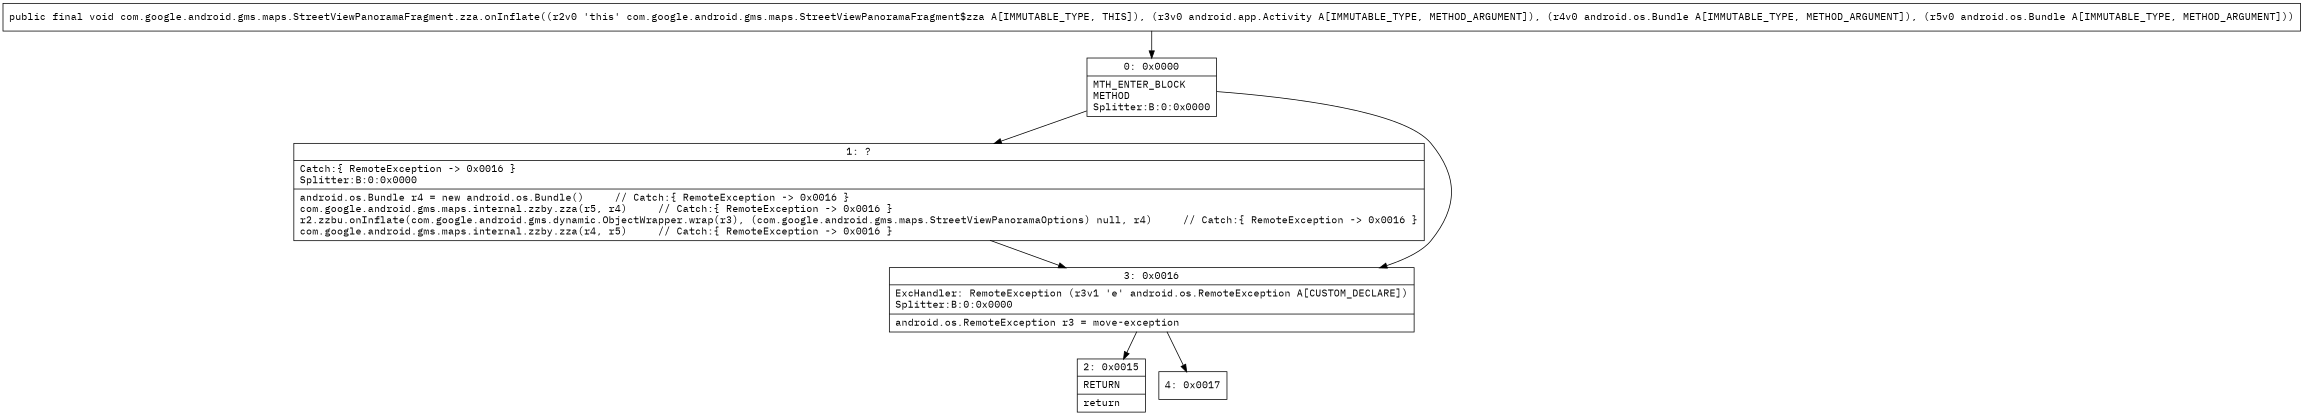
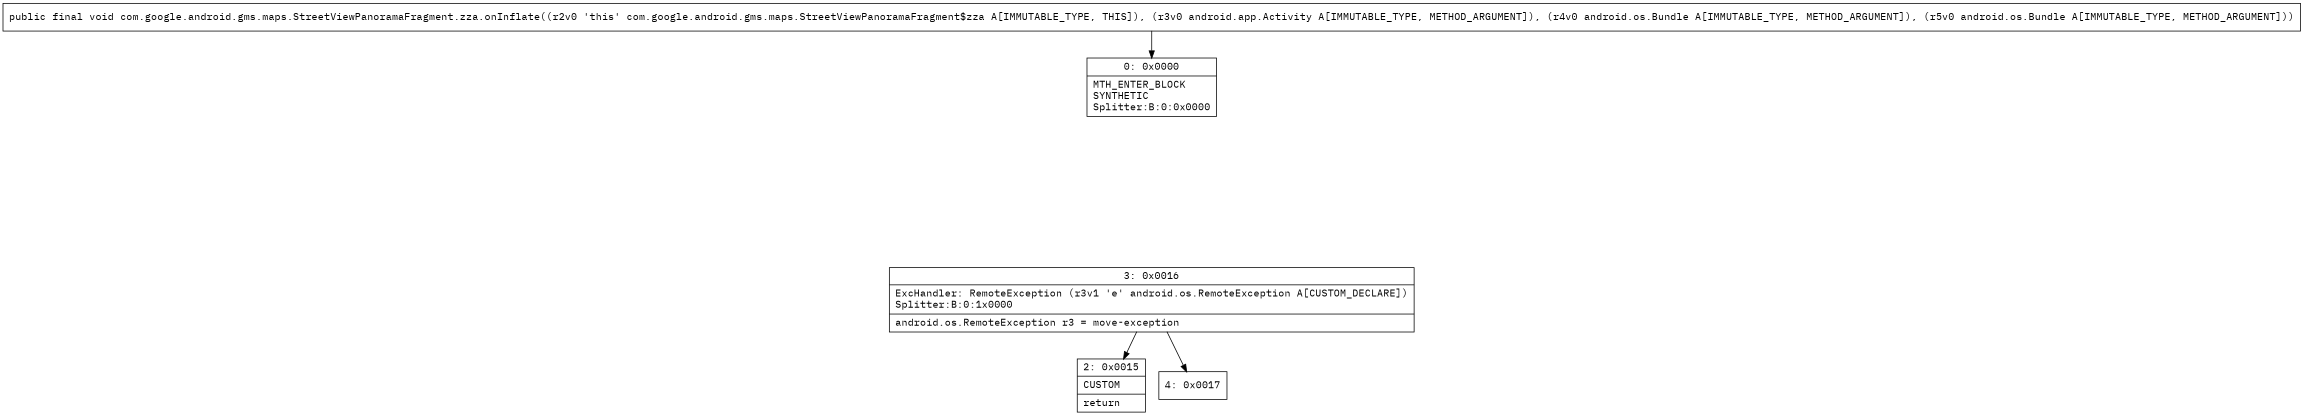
node "0: 0x0000": text "METHOD" -> "SYNTHETIC"
edge "0: 0x0000" -> "3: 0x0016": removed
node "1: ?": removed
node "3: 0x0016": text "Splitter:B:0:0x0000" -> "Splitter:B:0:1x0000"
node "2: 0x0015": text "RETURN" -> "CUSTOM"
